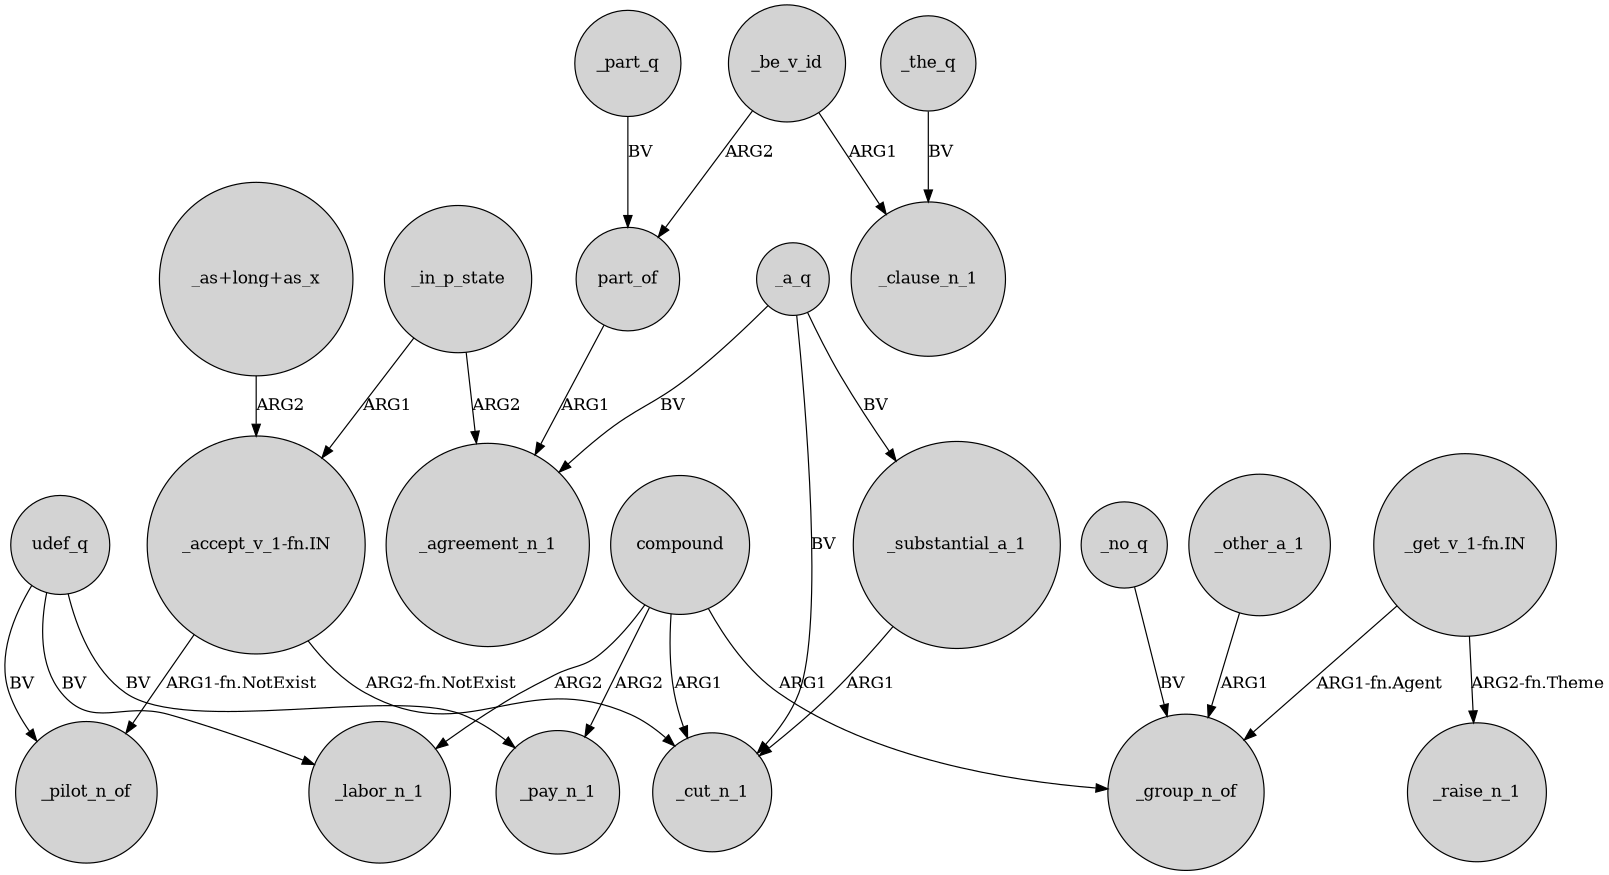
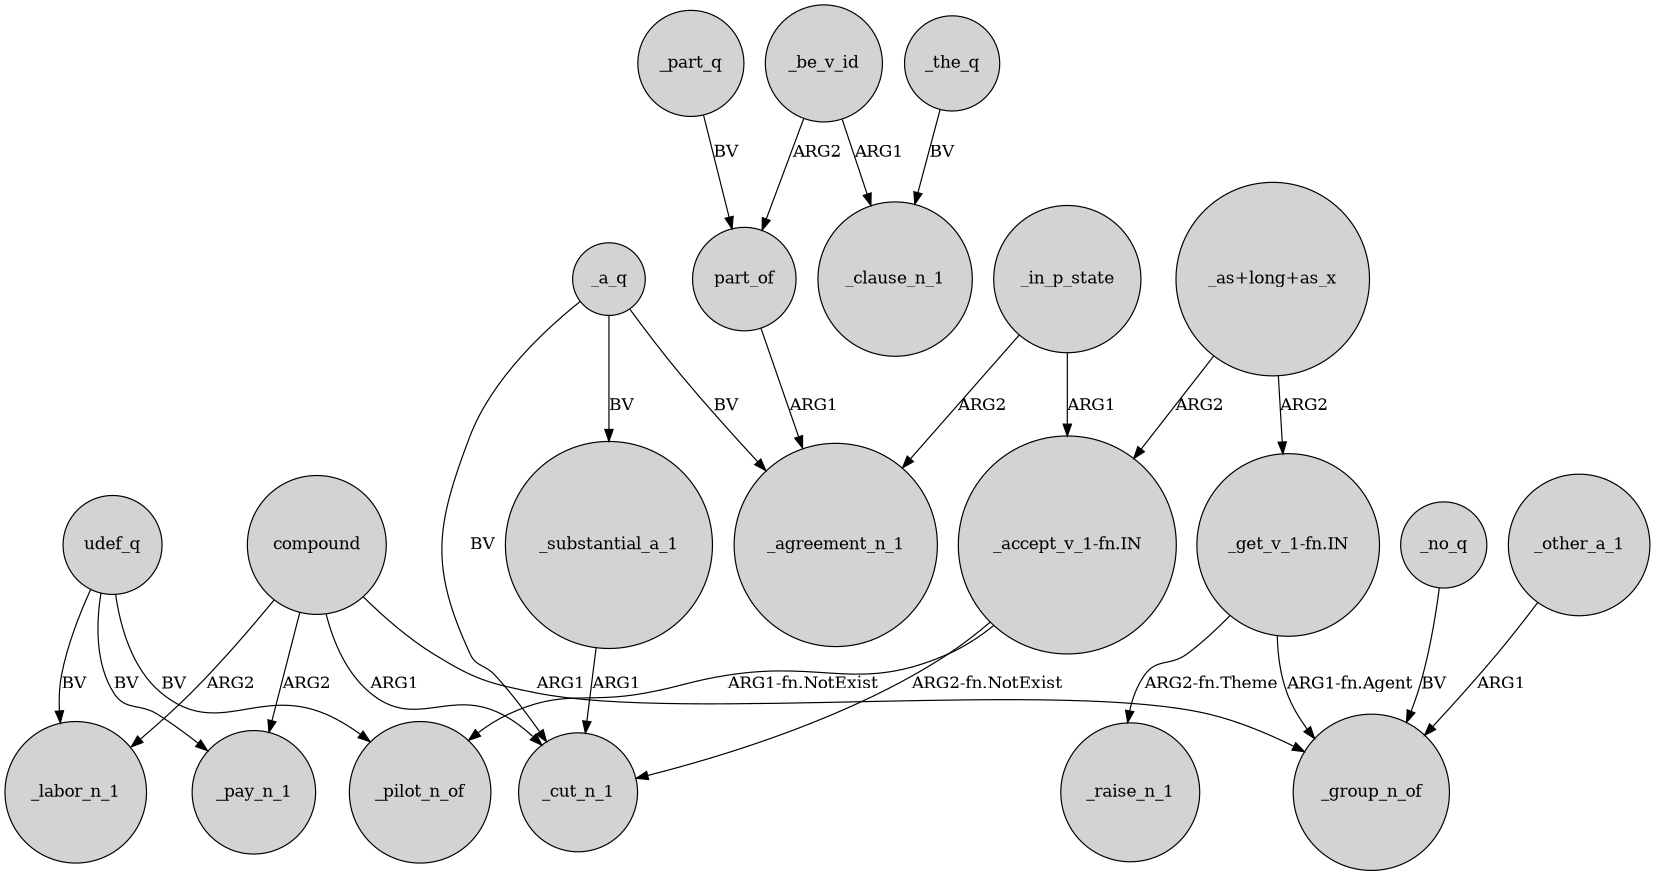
edge "_as+long+as_x" -> "_get_v_1-fn.IN": added, label "ARG2"
